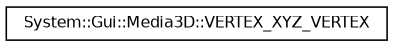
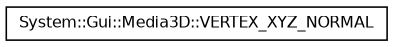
node "System::Gui::Media3D::VERTEX_XYZ_VERTEX": label "System::Gui::Media3D::VERTEX_XYZ_VERTEX" -> "System::Gui::Media3D::VERTEX_XYZ_NORMAL"
